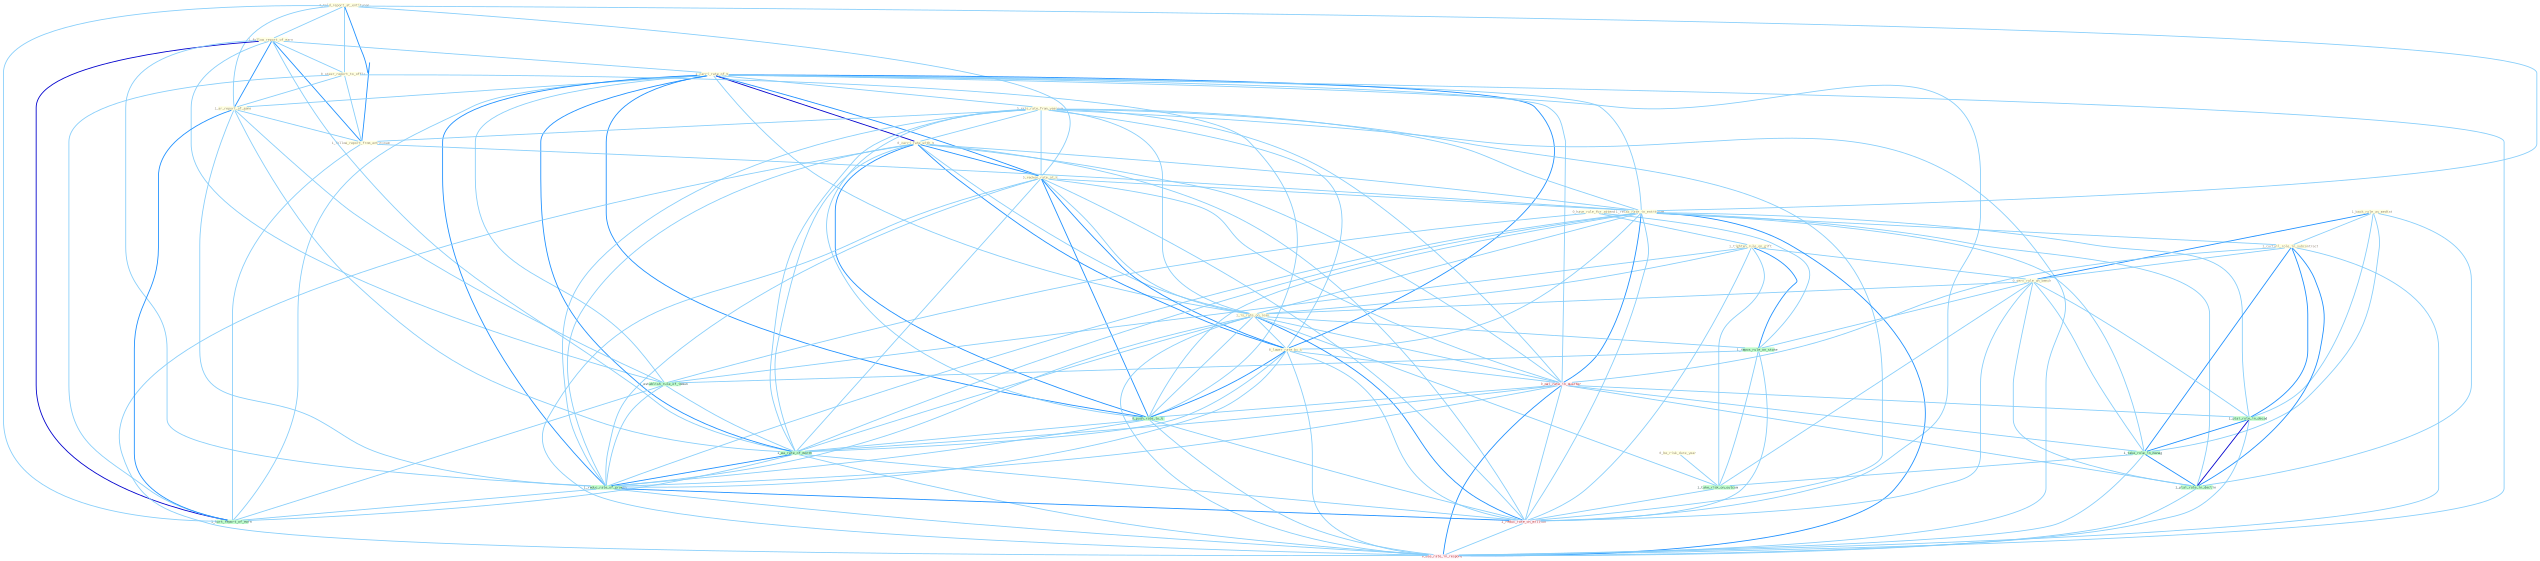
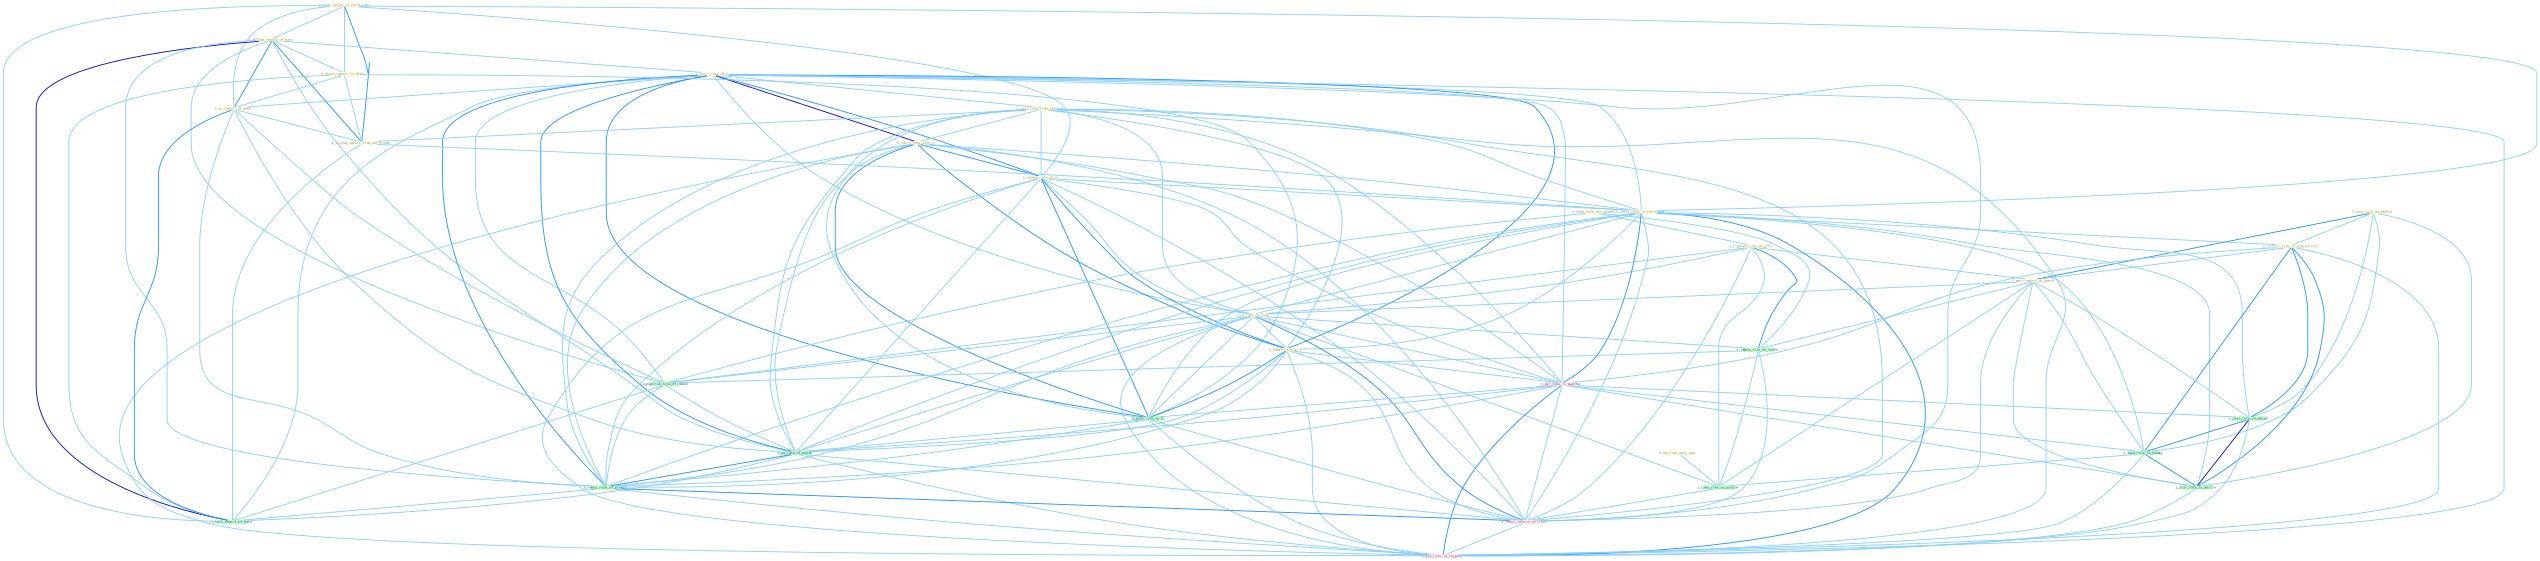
node "4_told_report_at_entitynam": label "4_told_report_at_entitynam" -> "1_told_report_at_entitynam"
edge "0_carri_rate_with_%" -- "1_is_rate_on_loan": now "1_establish_rule_of_immun" -- "1_is_rate_on_loan"
node "0_serv_role_on_bench": label "0_serv_role_on_bench" -> "0_serv_report_on_bench"
